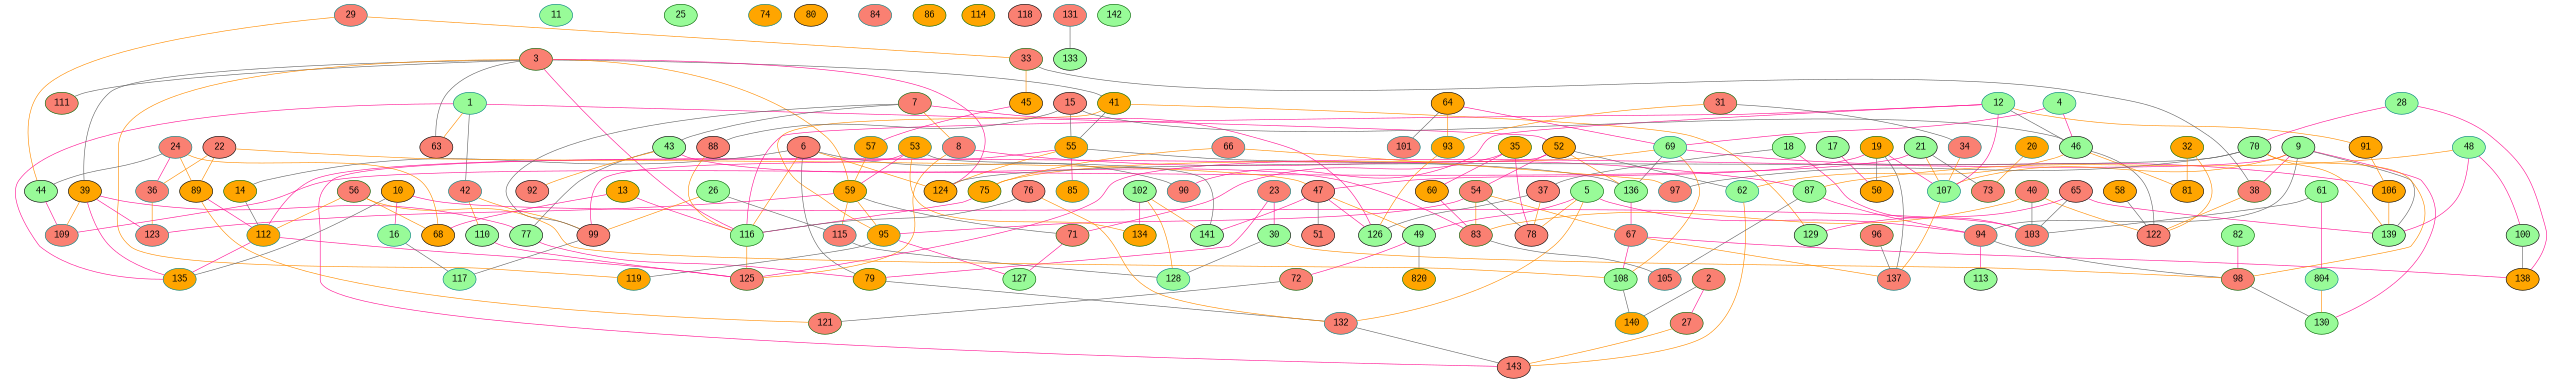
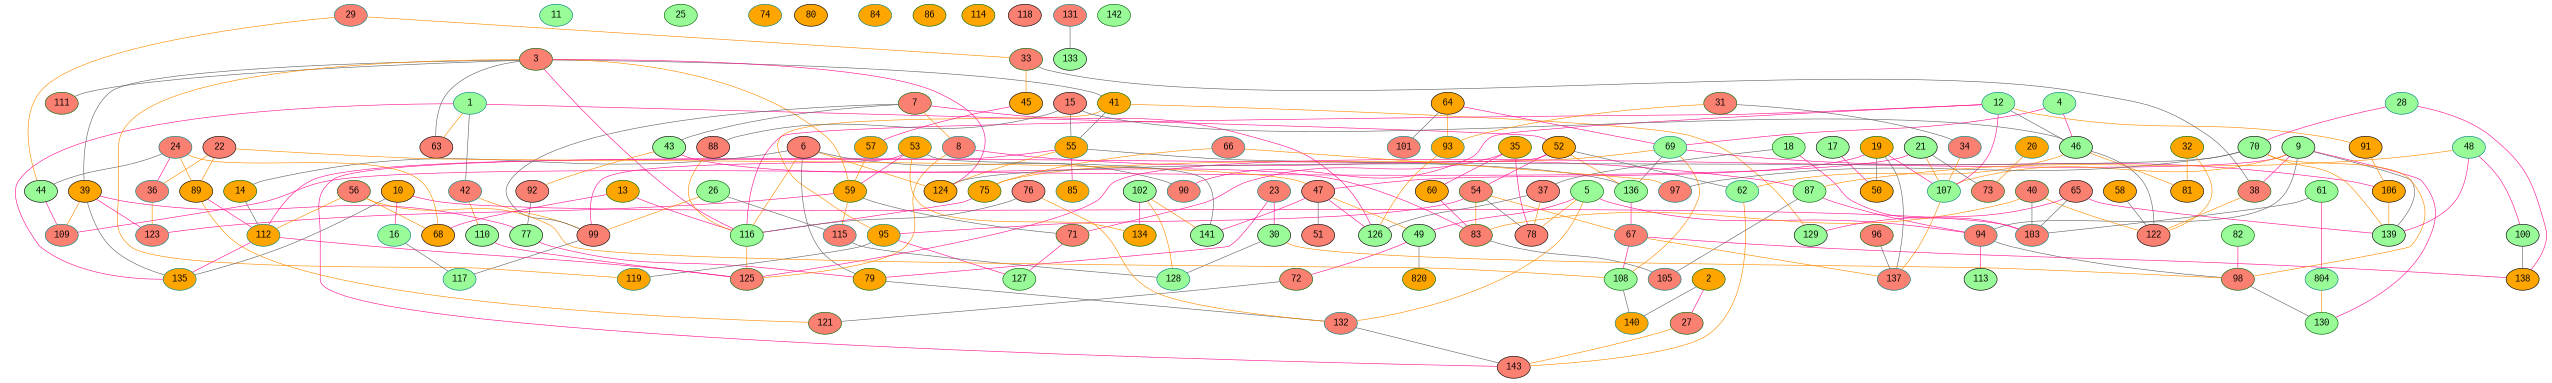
node "84": fillcolor salmon -> orange
edge "43" -- "77": now "92" -- "77"
edge "59" -- "95": removed
edge "39" -- "135": color deeppink -> gray40
node "2": fillcolor salmon -> orange
